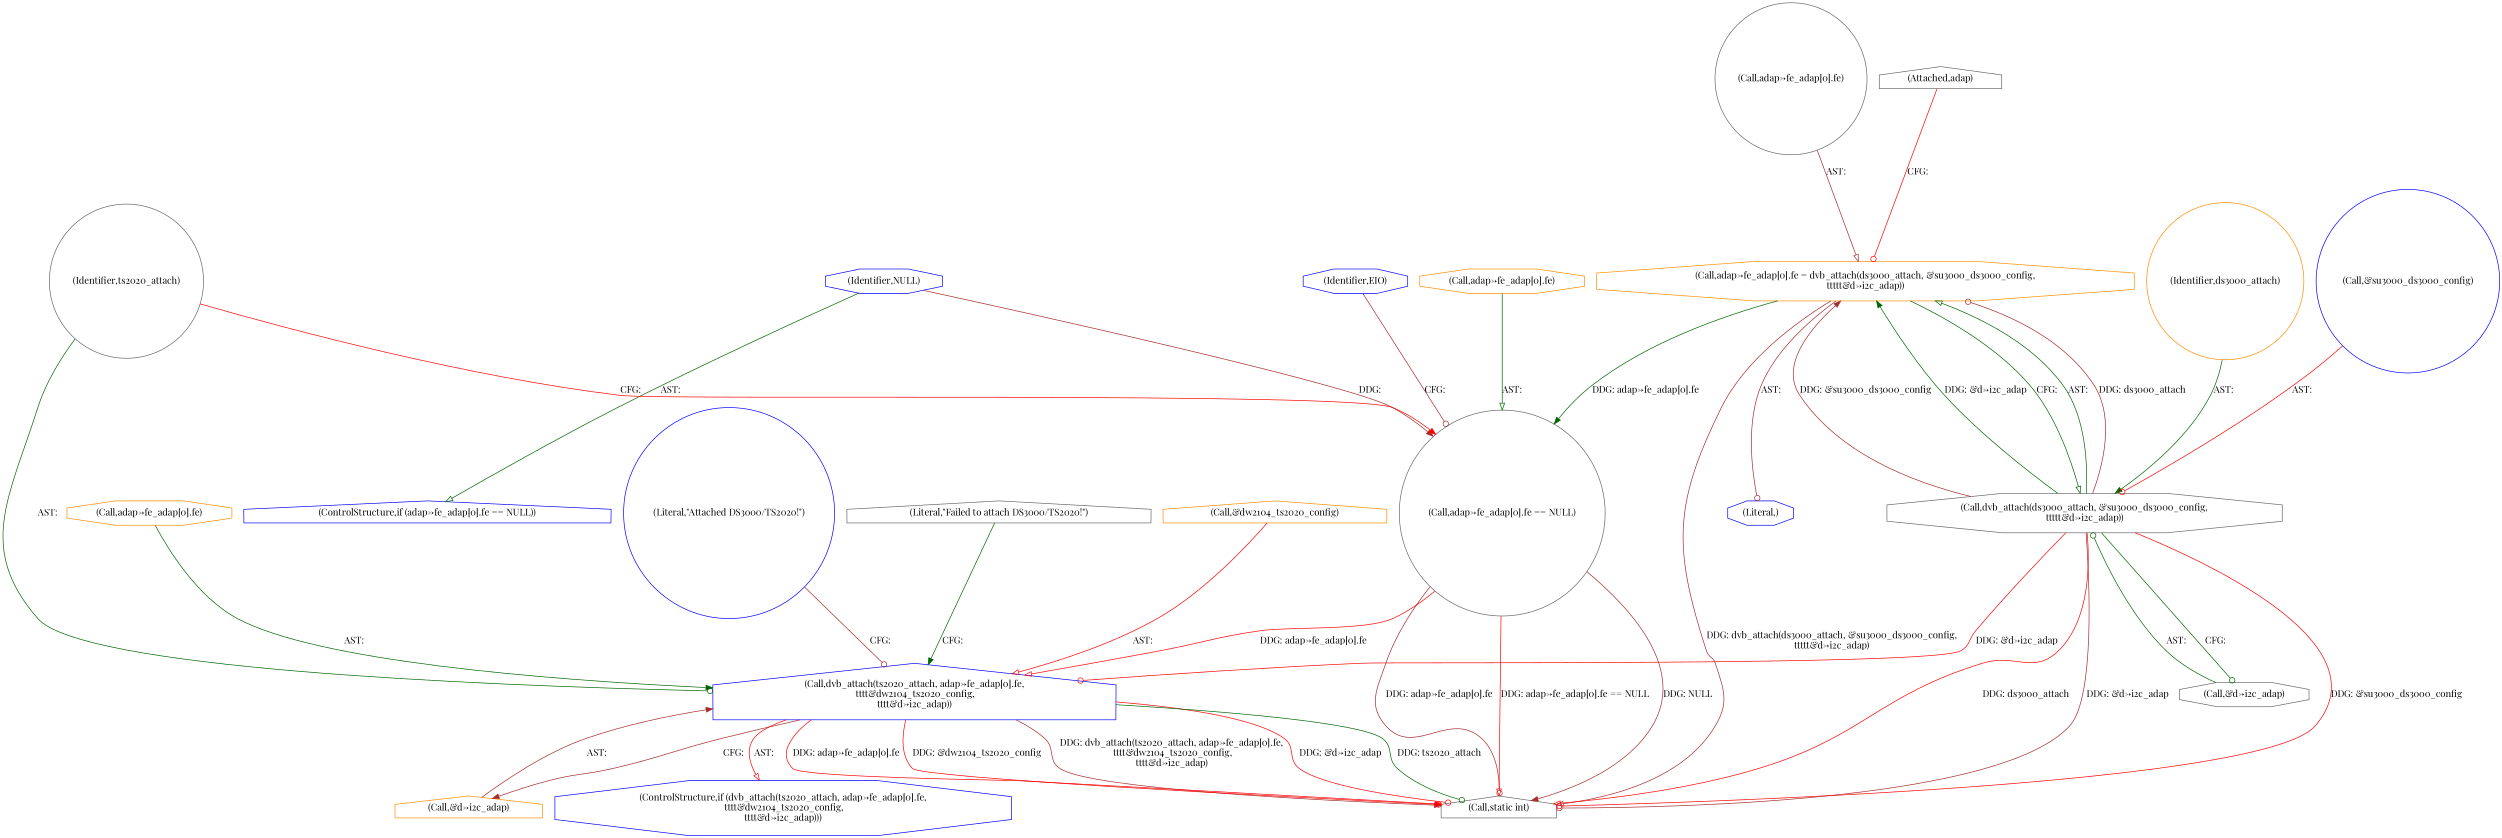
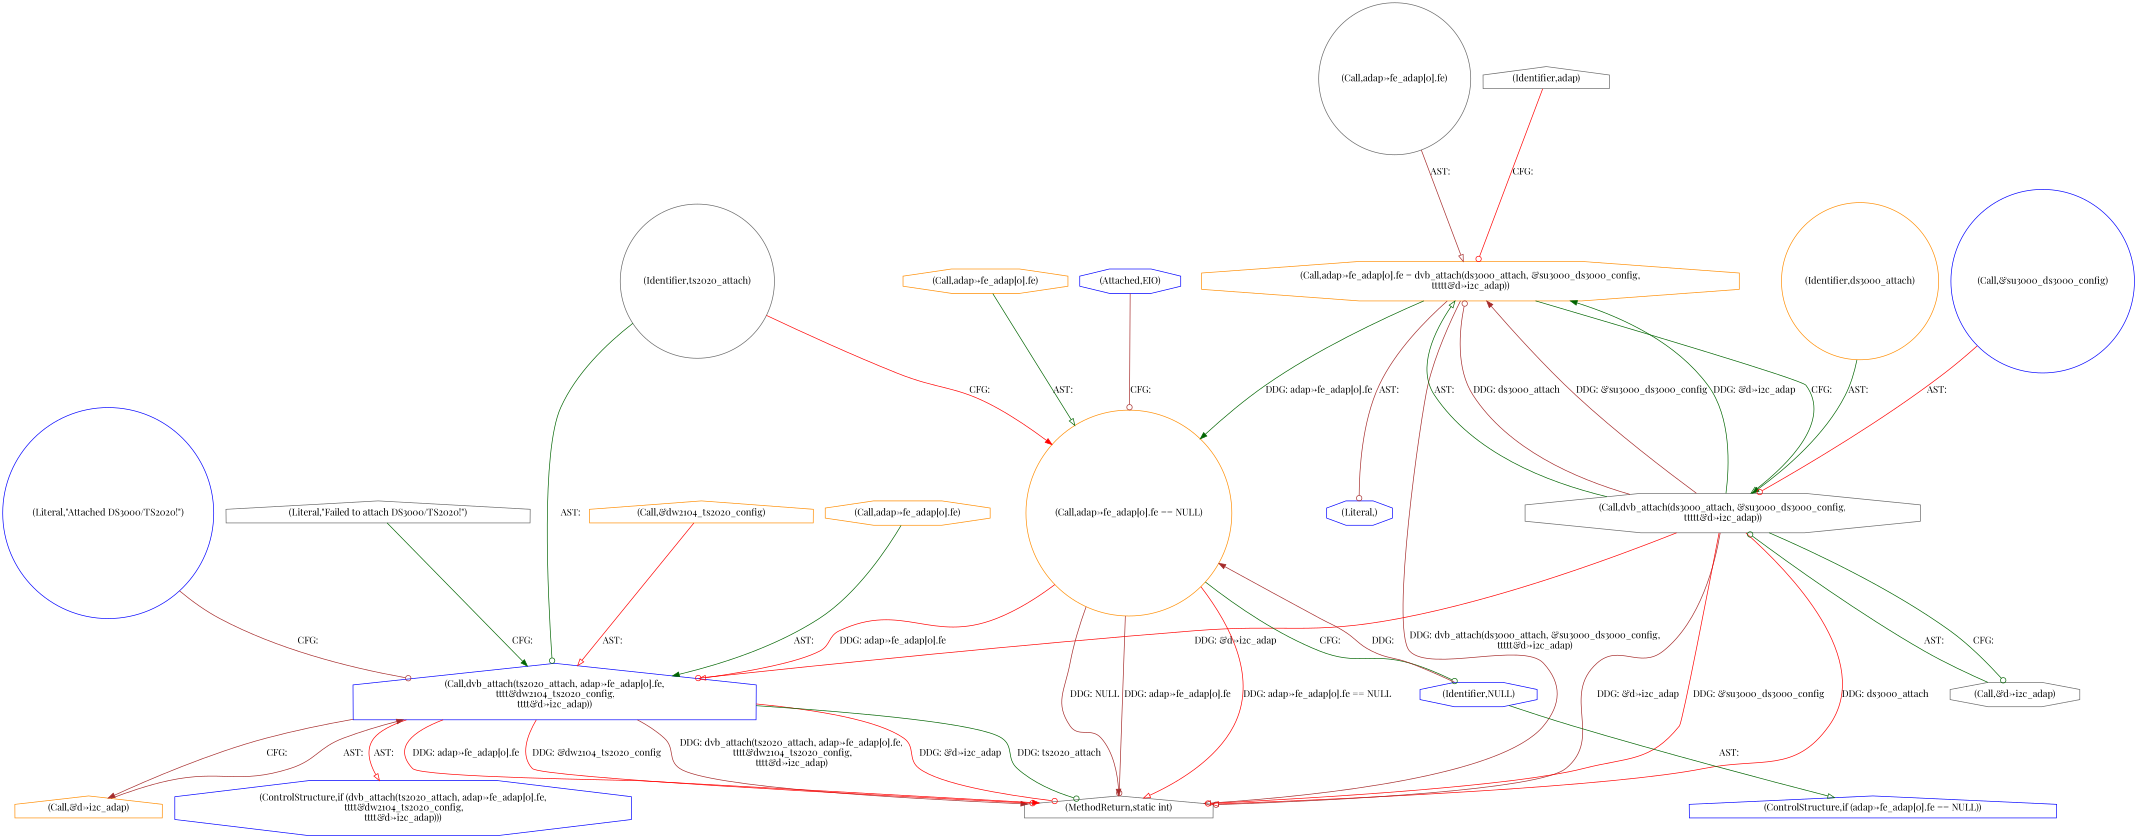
node "(Attached,adap)": label "(Attached,adap)" -> "(Identifier,adap)"
node "(Identifier,EIO)": label "(Identifier,EIO)" -> "(Attached,EIO)"
node "(Call,adap->fe_adap[0].fe == NULL)": color gray40 -> darkorange
edge "(Call,adap->fe_adap[0].fe == NULL)" -> "(Identifier,NULL)": added, label "CFG:"
node "(Call,static int)": label "(Call,static int)" -> "(MethodReturn,static int)"
